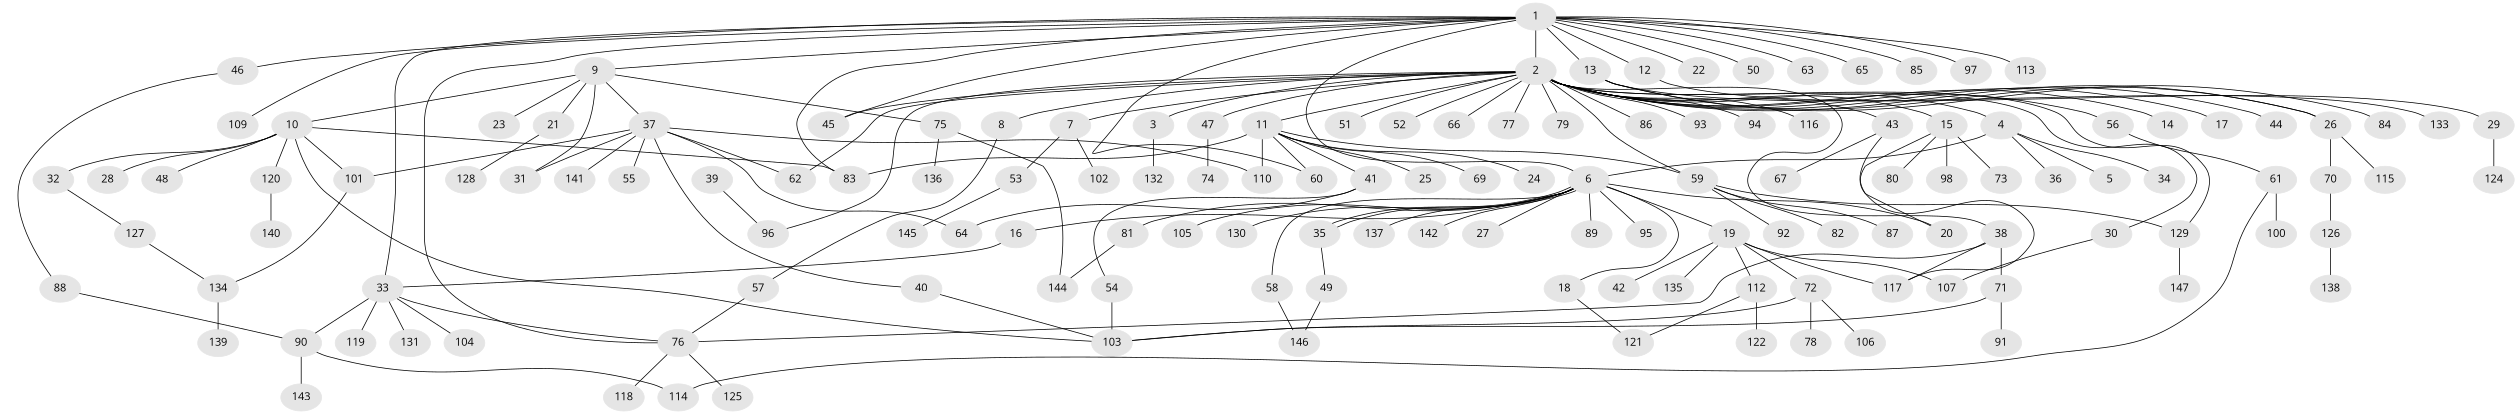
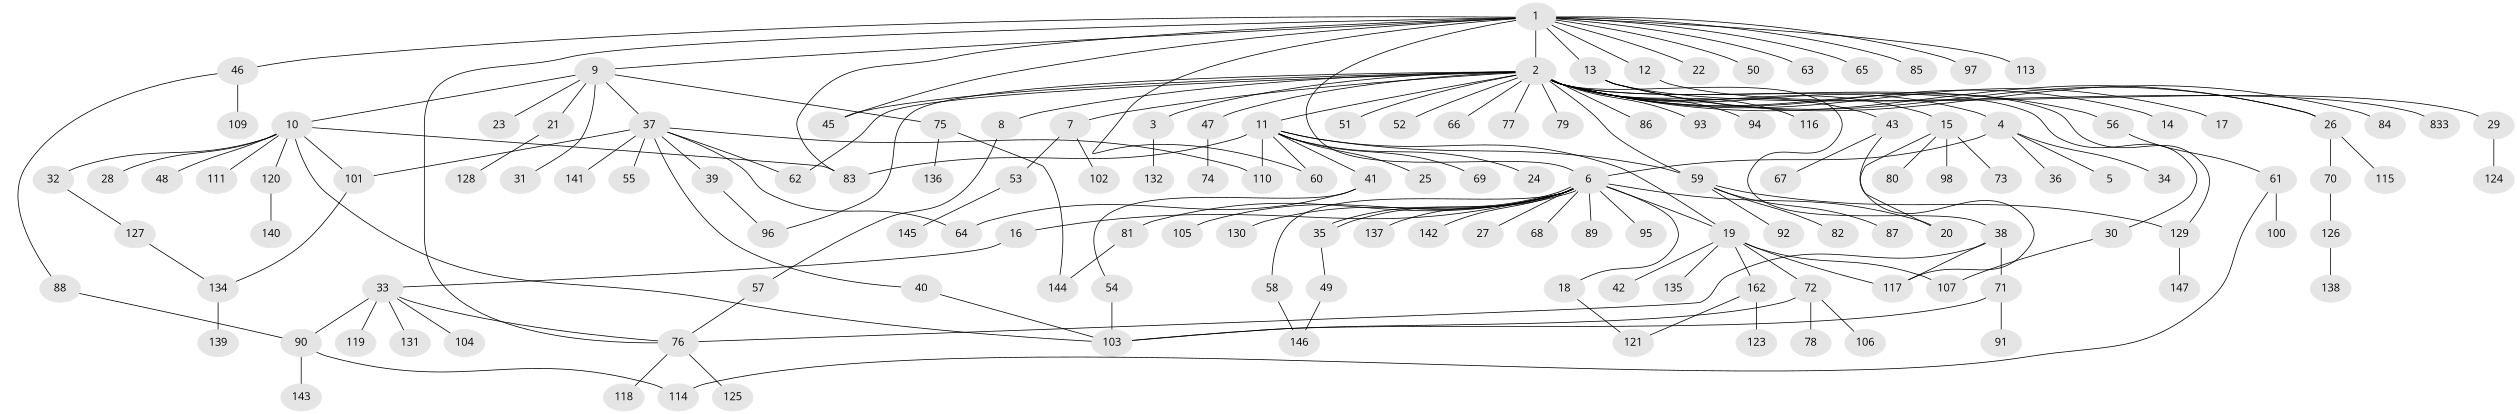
edge "1" -- "33": removed
edge "1" -- "109": now "46" -- "109"
node "44": removed
node "133": label "133" -> "833"
edge "11" -- "19": added
edge "37" -- "31": now "37" -- "39"
node "111": added
node "68": added
node "112": label "112" -> "162"
node "122": label "122" -> "123"
